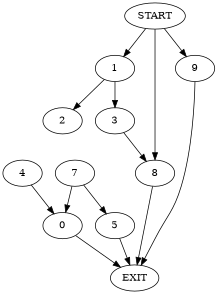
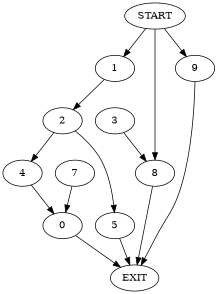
edge "1" -> "3": removed
edge "2" -> "4": added
edge "7" -> "5": now "2" -> "5"
